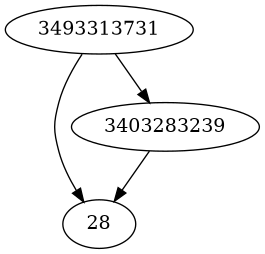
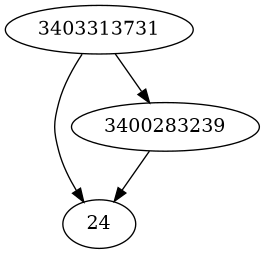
node "3493313731": label "3493313731" -> "3403313731"
node "3403283239": label "3403283239" -> "3400283239"
node "28": label "28" -> "24"
